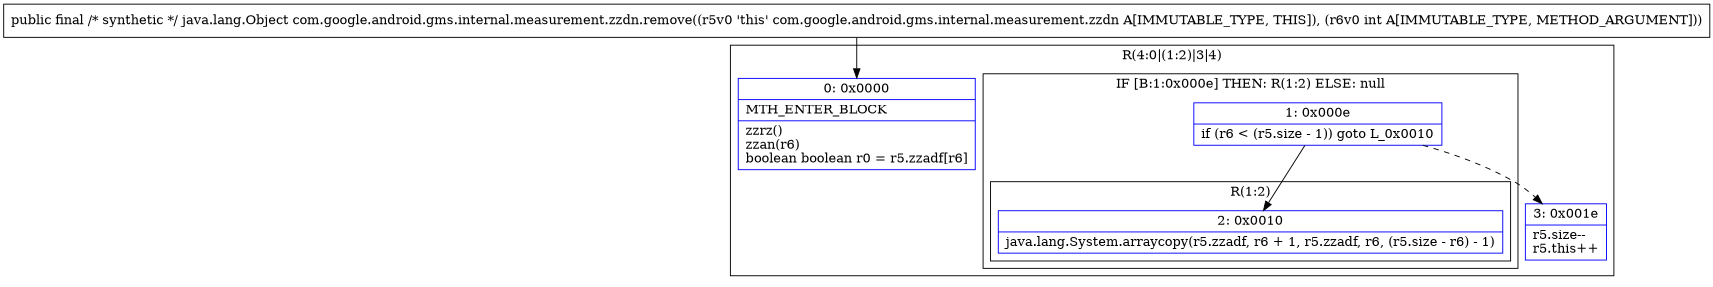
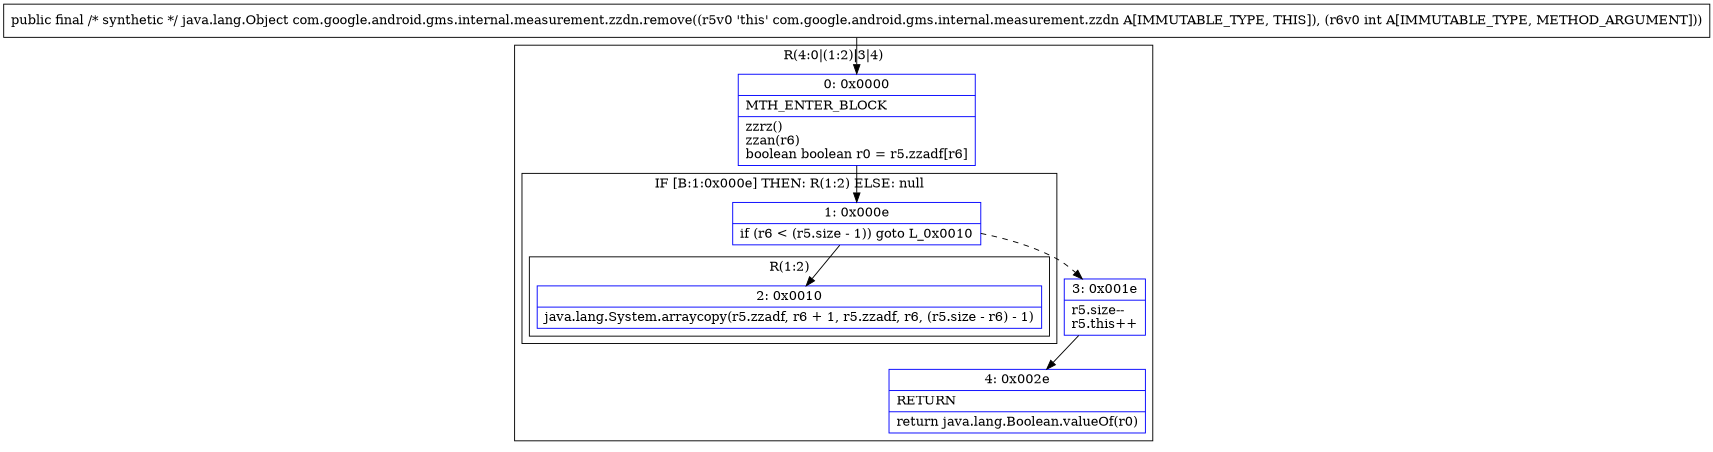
edge "0: 0x0000" -> "1: 0x000e": added
node "4: 0x002e": added
